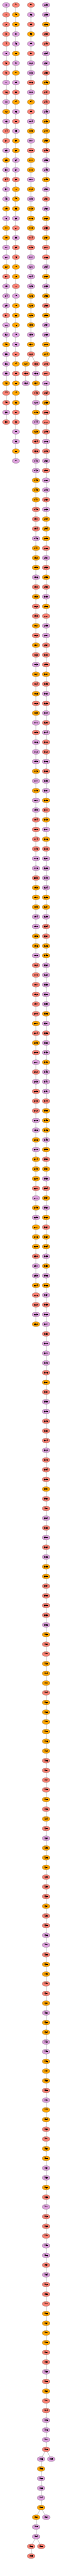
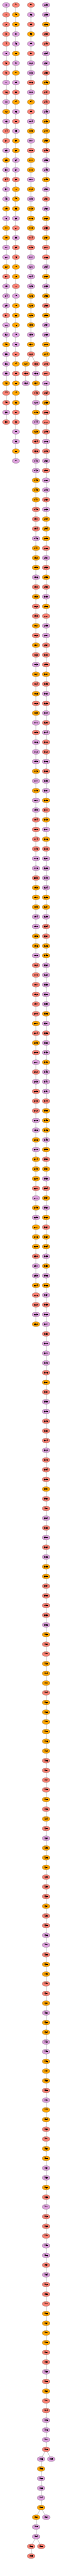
node "399": label "399" -> "799"
